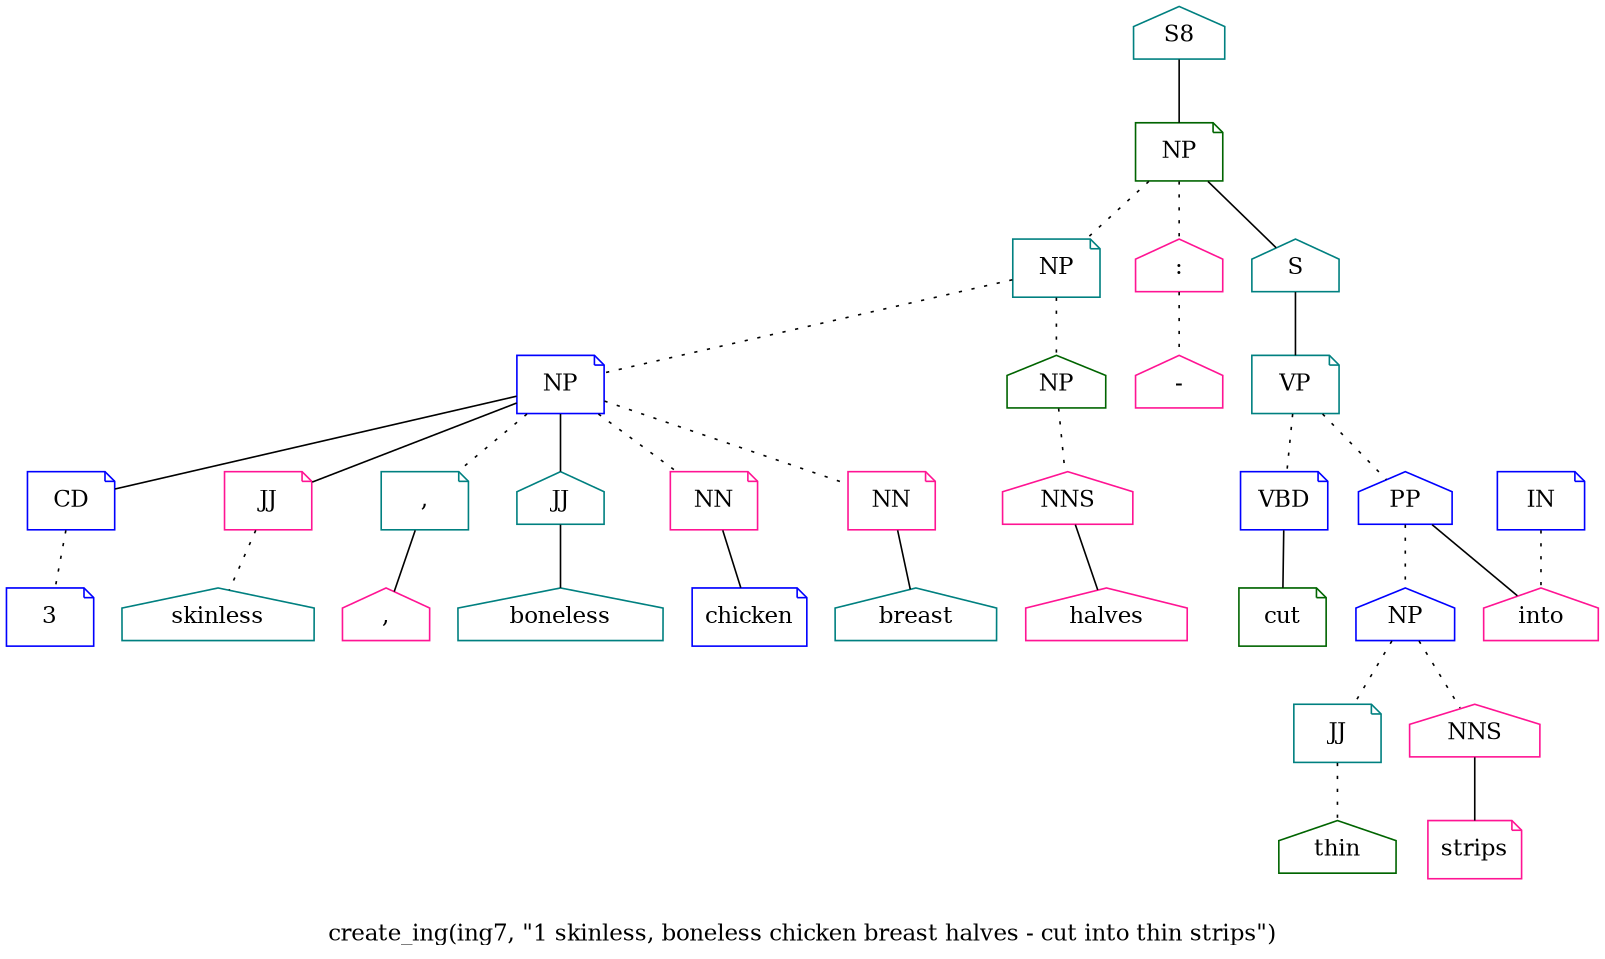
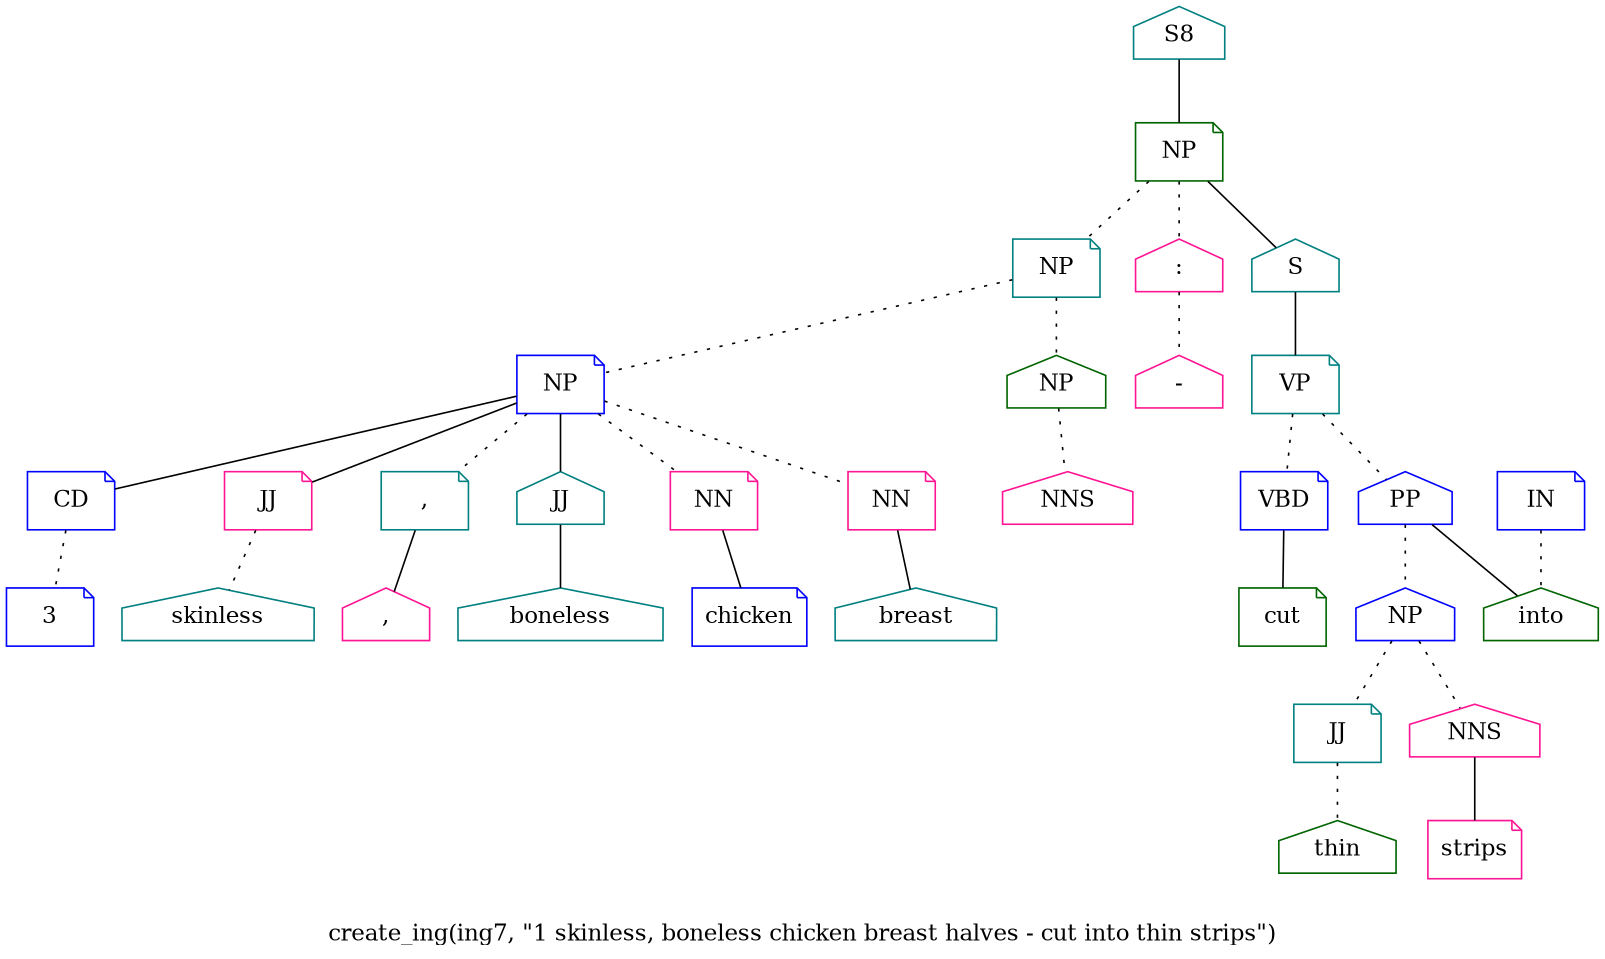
node "halves": removed
node "into": color deeppink -> darkgreen
